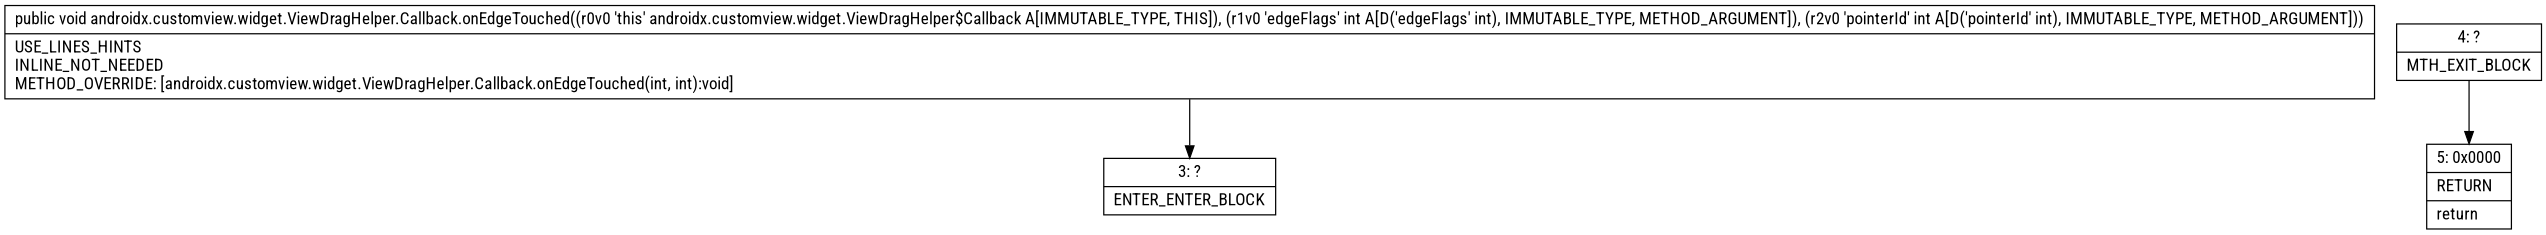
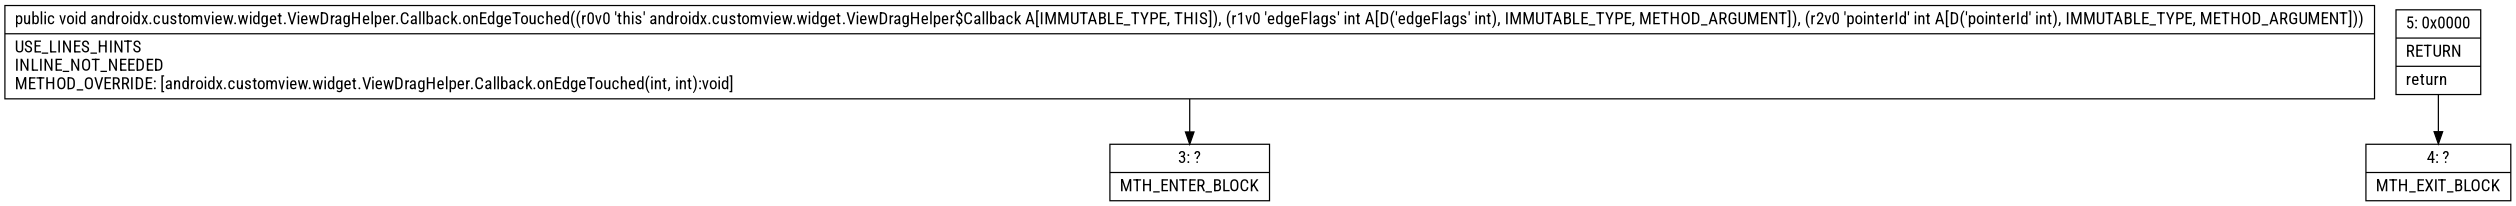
edge "4: ?" -> "5: 0x0000": reversed
node "3: ?": text "ENTER_ENTER_BLOCK" -> "MTH_ENTER_BLOCK"
